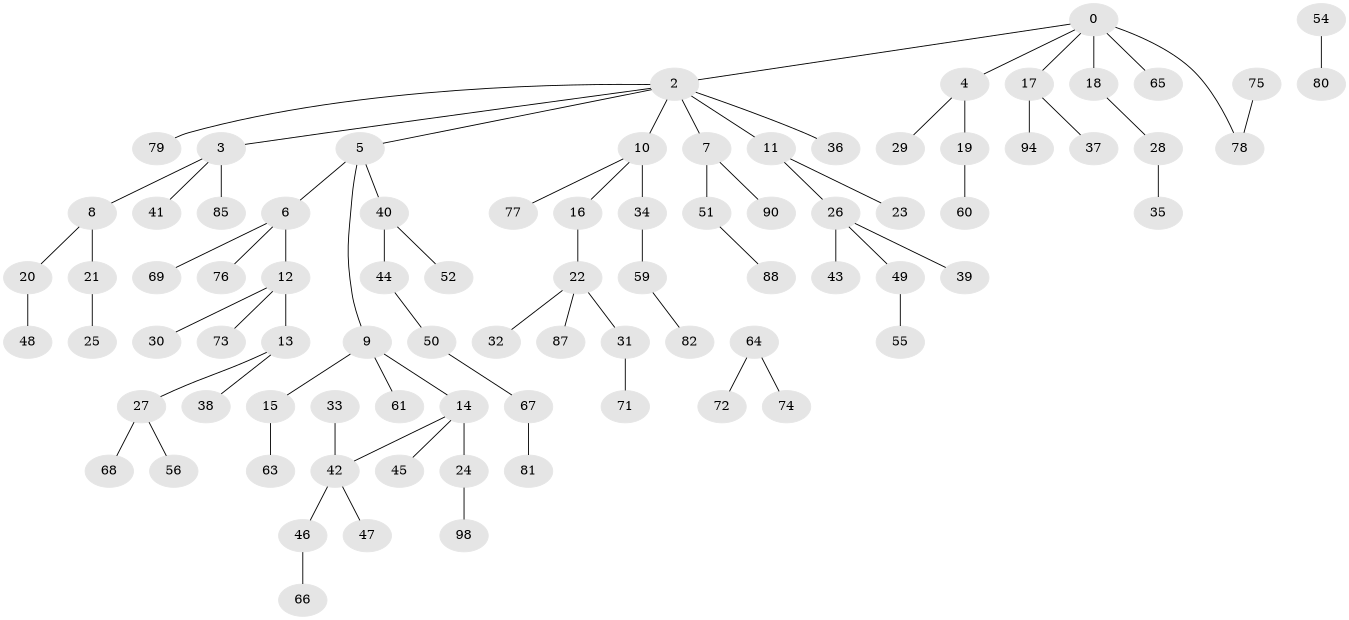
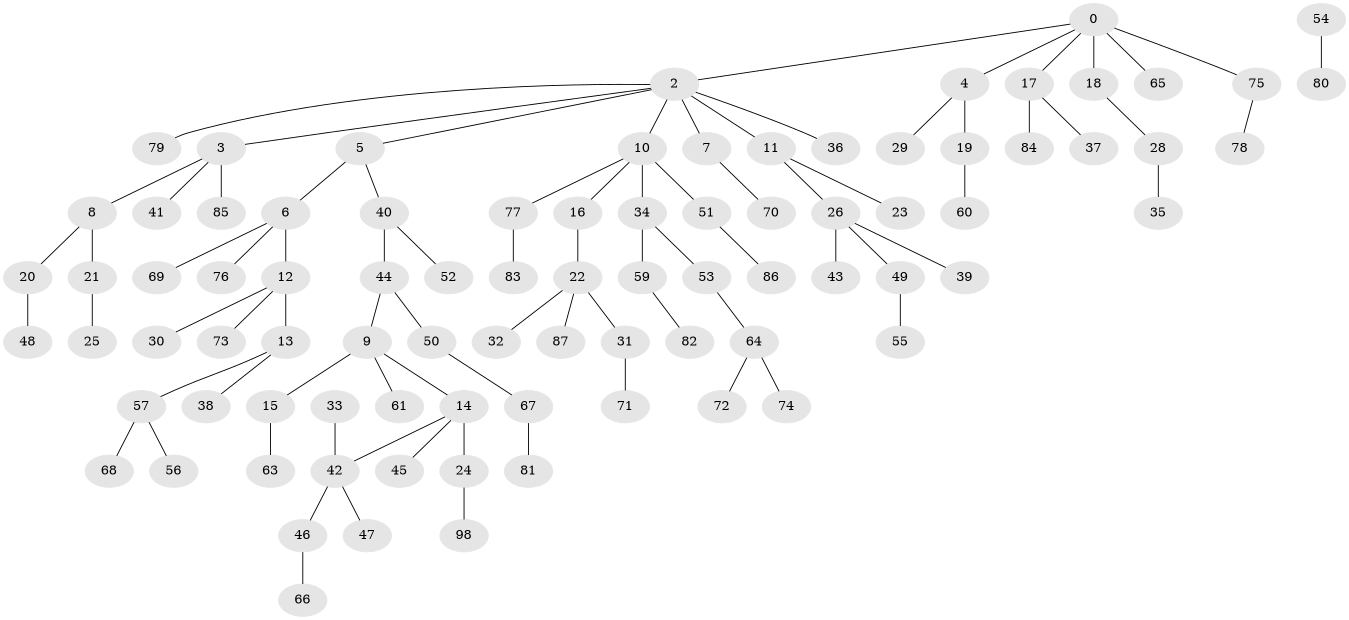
edge "0" -- "78": now "0" -- "75"
node "94": label "94" -> "84"
edge "7" -- "51": now "10" -- "51"
node "90": label "90" -> "70"
edge "5" -- "9": now "44" -- "9"
node "83": added
node "53": added
node "88": label "88" -> "86"
node "27": label "27" -> "57"
